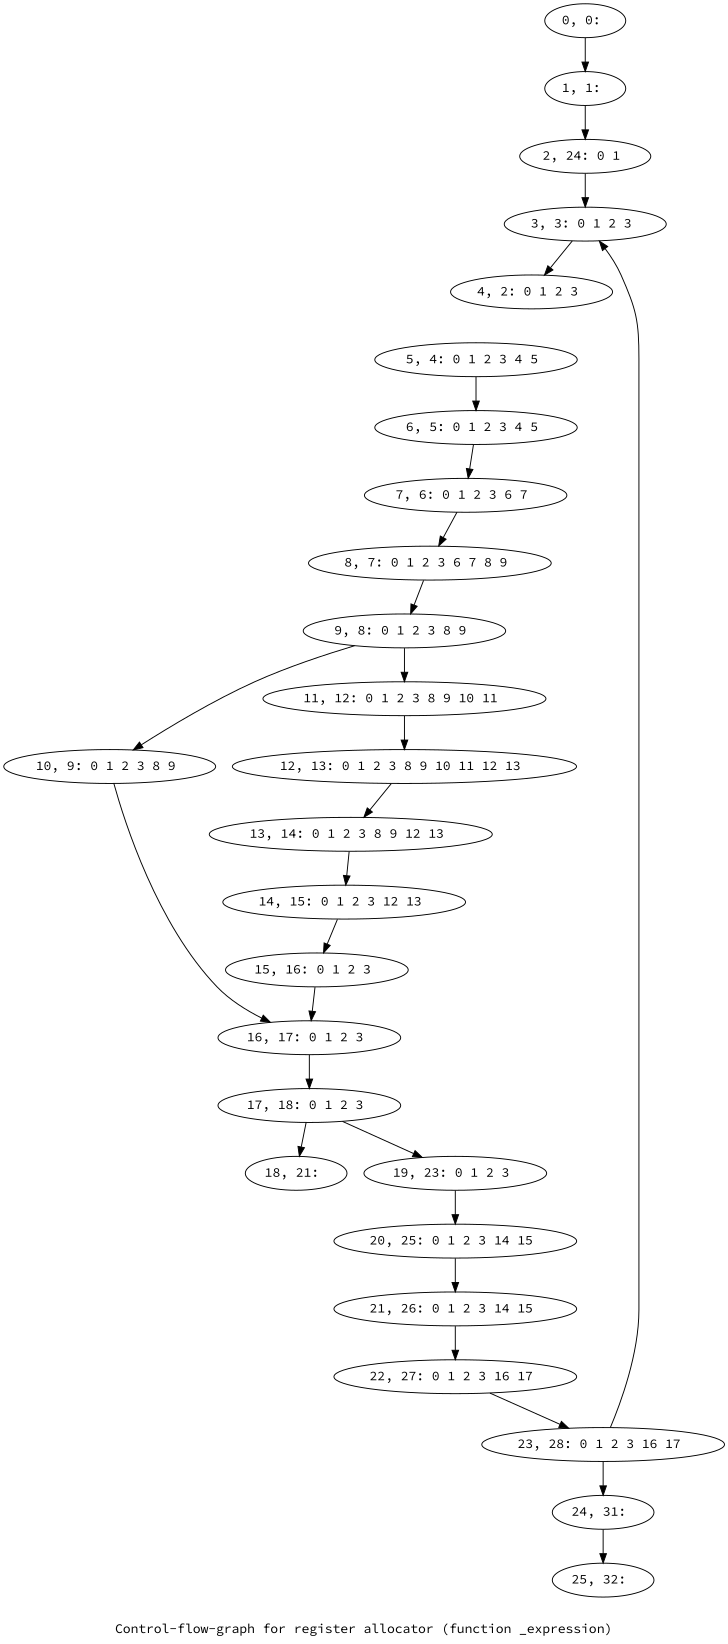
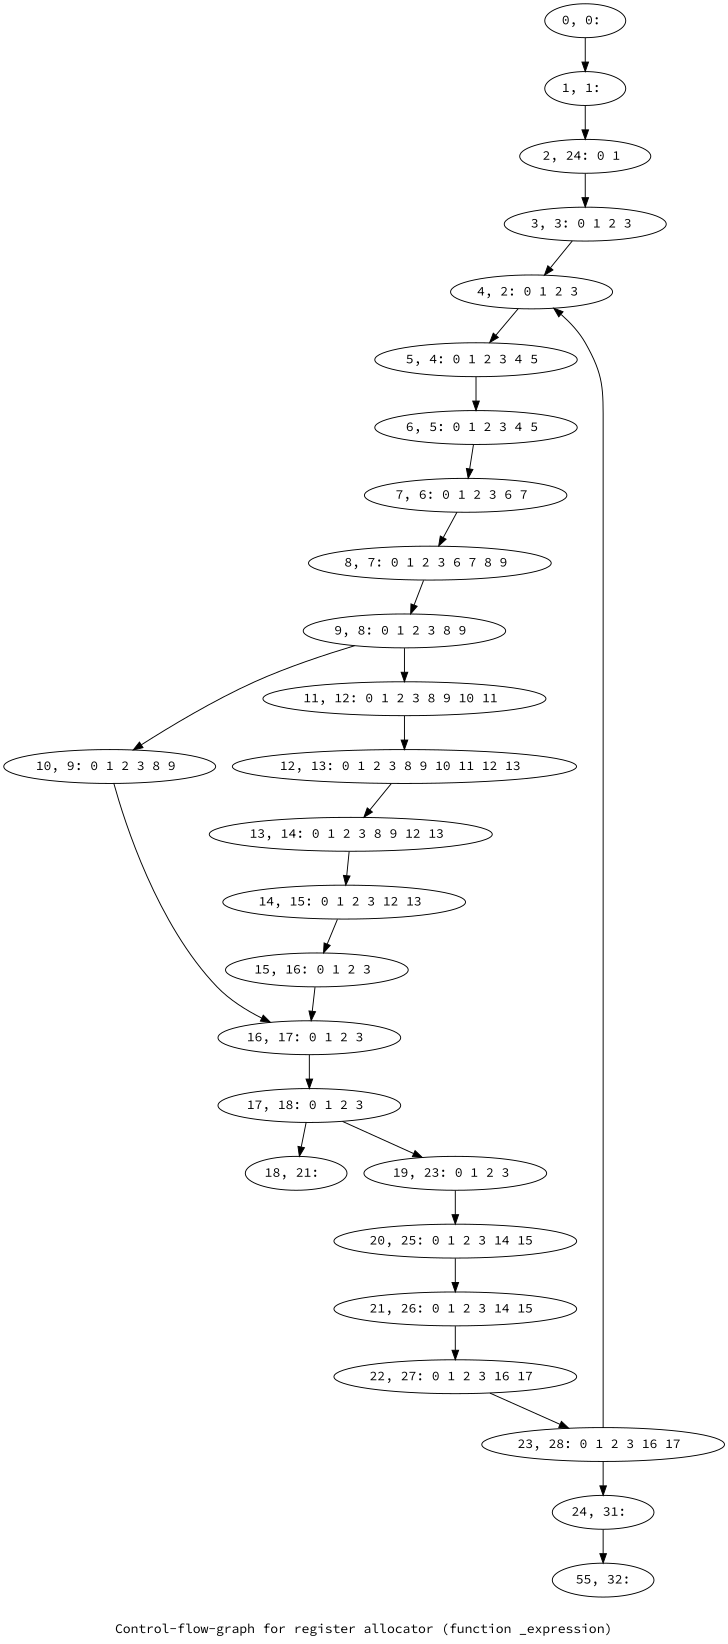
edge "4, 2: 0 1 2 3" -> "5, 4: 0 1 2 3 4 5": added
edge "23, 28: 0 1 2 3 16 17" -> "3, 3: 0 1 2 3": now "23, 28: 0 1 2 3 16 17" -> "4, 2: 0 1 2 3"
node "25, 32:": label "25, 32:" -> "55, 32:"
